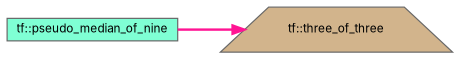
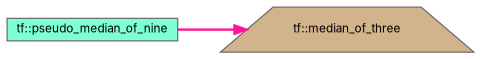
node "tf::three_of_three": label "tf::three_of_three" -> "tf::median_of_three"
